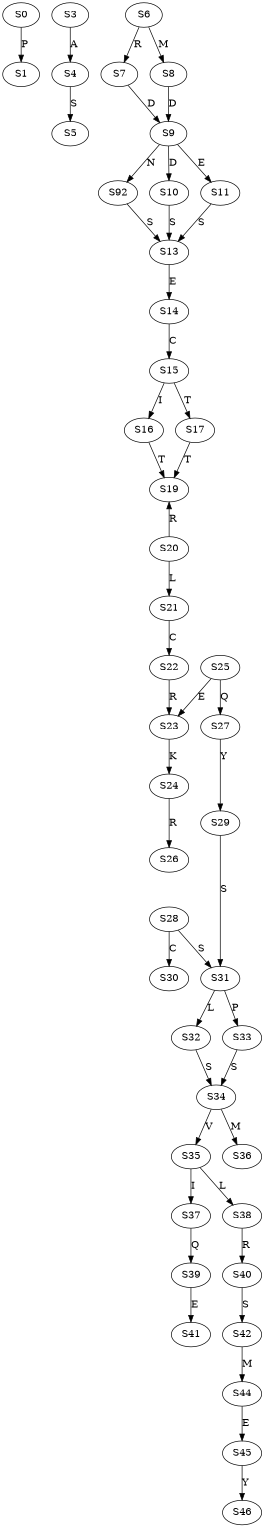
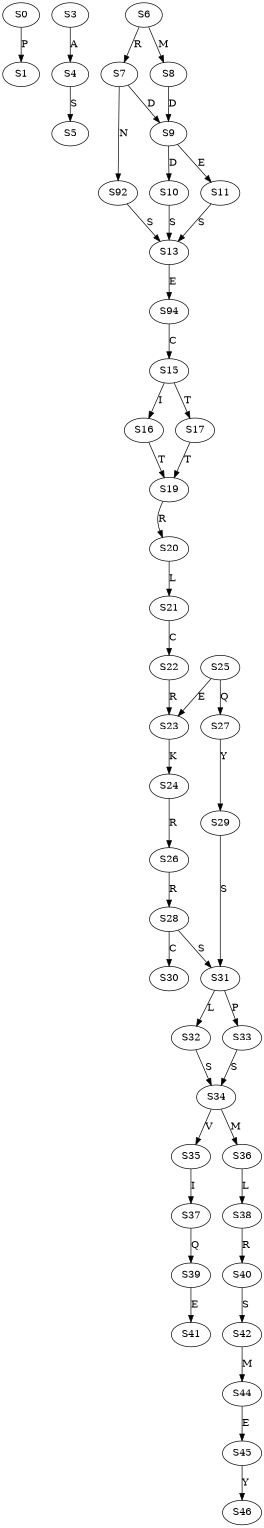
edge "S9" -> "S92": now "S7" -> "S92"
node "S14": label "S14" -> "S94"
edge "S20" -> "S19": reversed
edge "S26" -> "S28": added, label "R"
edge "S35" -> "S38": now "S36" -> "S38"
